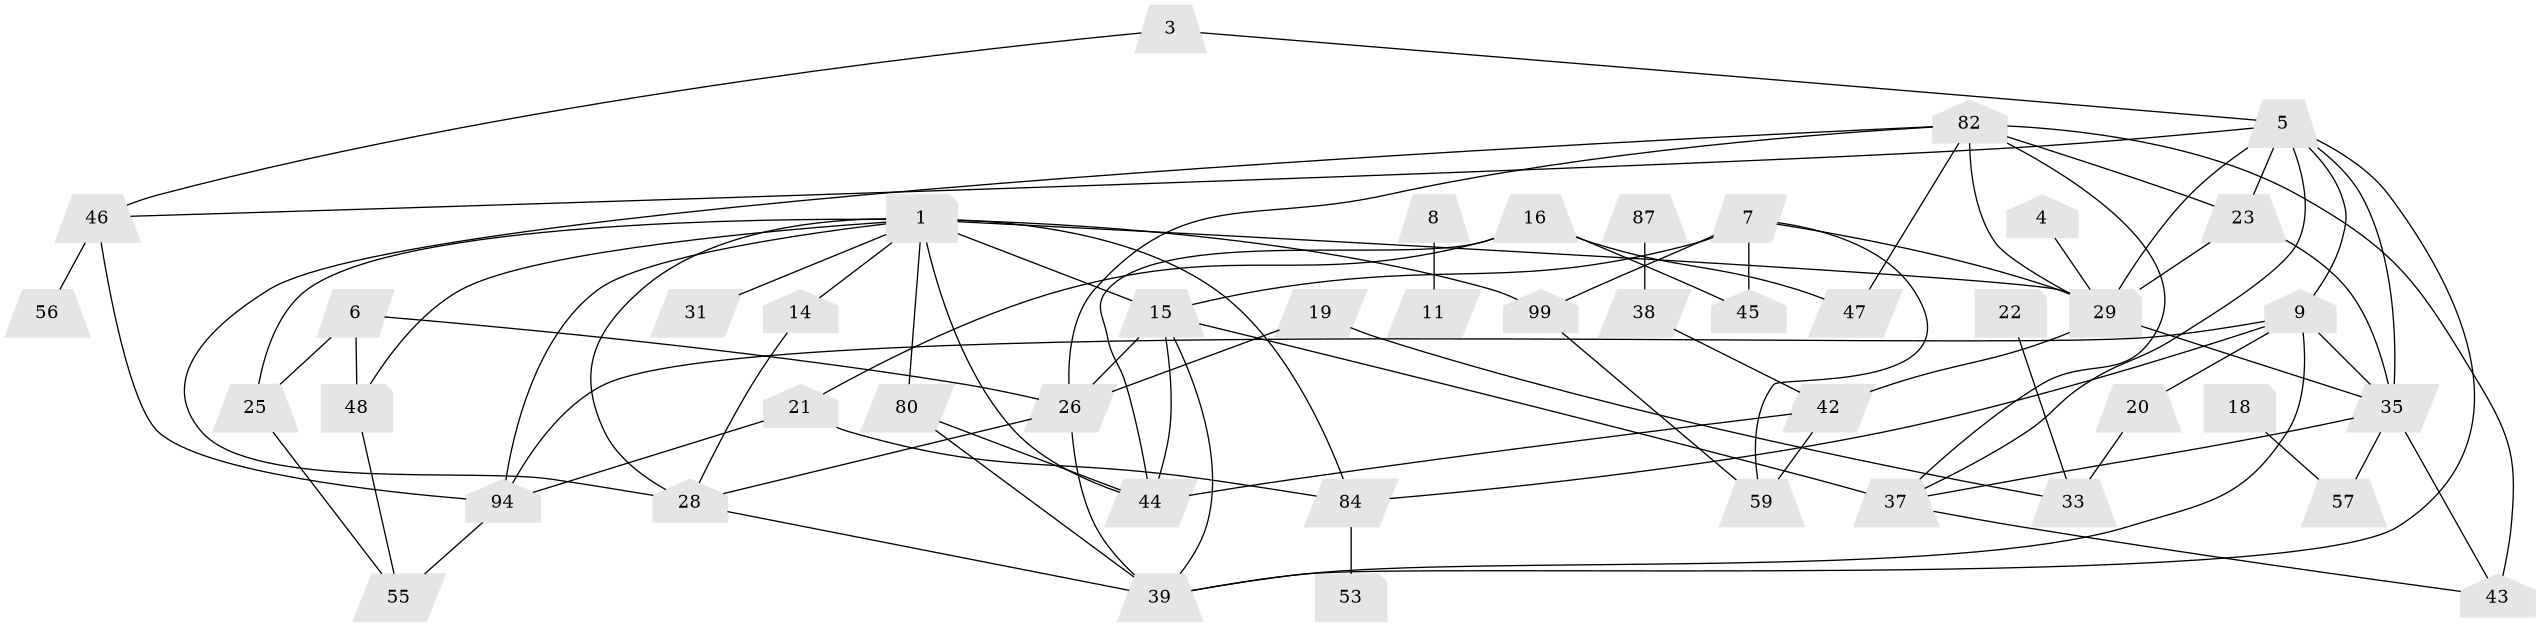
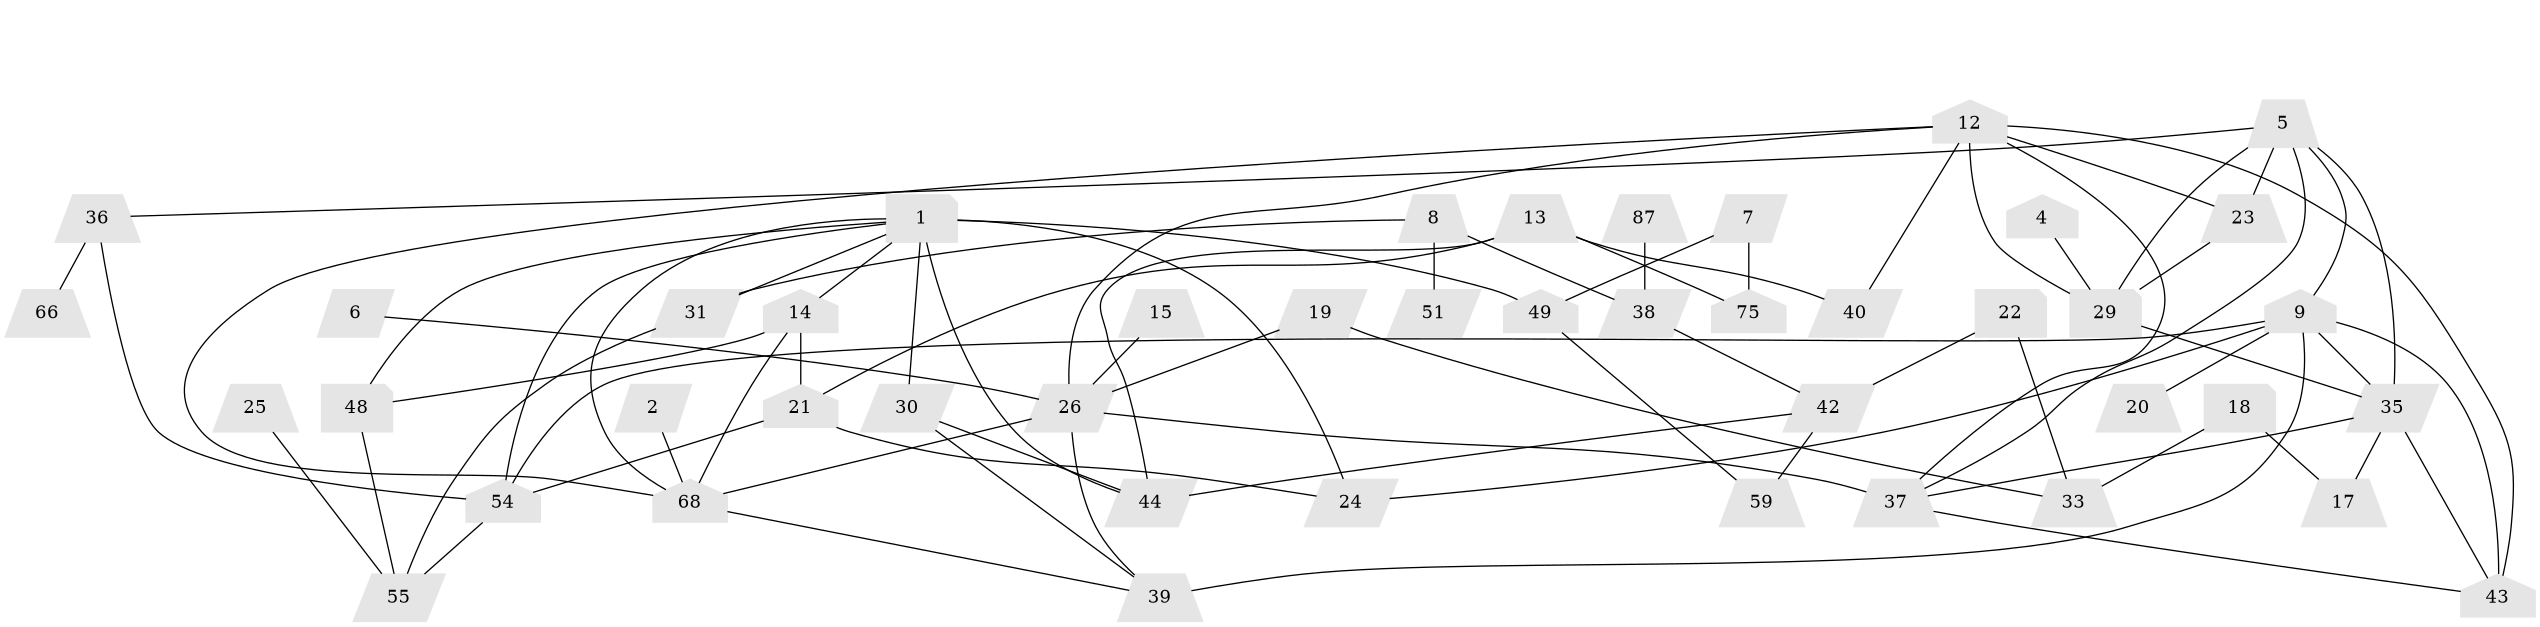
node "3": removed
node "82": label "82" -> "12"
node "46": label "46" -> "36"
node "16": label "16" -> "13"
edge "1" -- "25": removed
edge "8" -- "31": added
edge "1" -- "29": removed
edge "7" -- "29": removed
edge "1" -- "15": removed
edge "8" -- "38": added
edge "7" -- "15": removed
edge "23" -- "35": removed
node "56": label "56" -> "66"
node "11": label "11" -> "51"
node "99": label "99" -> "49"
node "45": label "45" -> "75"
node "47": label "47" -> "40"
edge "7" -- "59": removed
edge "6" -- "25": removed
edge "6" -- "48": now "14" -- "48"
edge "29" -- "42": now "22" -- "42"
edge "14" -- "21": added
edge "15" -- "37": now "26" -- "37"
node "2": added
node "80": label "80" -> "30"
edge "15" -- "44": removed
edge "9" -- "43": added
edge "31" -- "55": added
edge "15" -- "39": removed
edge "20" -- "33": now "18" -- "33"
node "94": label "94" -> "54"
node "28": label "28" -> "68"
node "84": label "84" -> "24"
node "57": label "57" -> "17"
edge "5" -- "39": removed
node "53": removed
